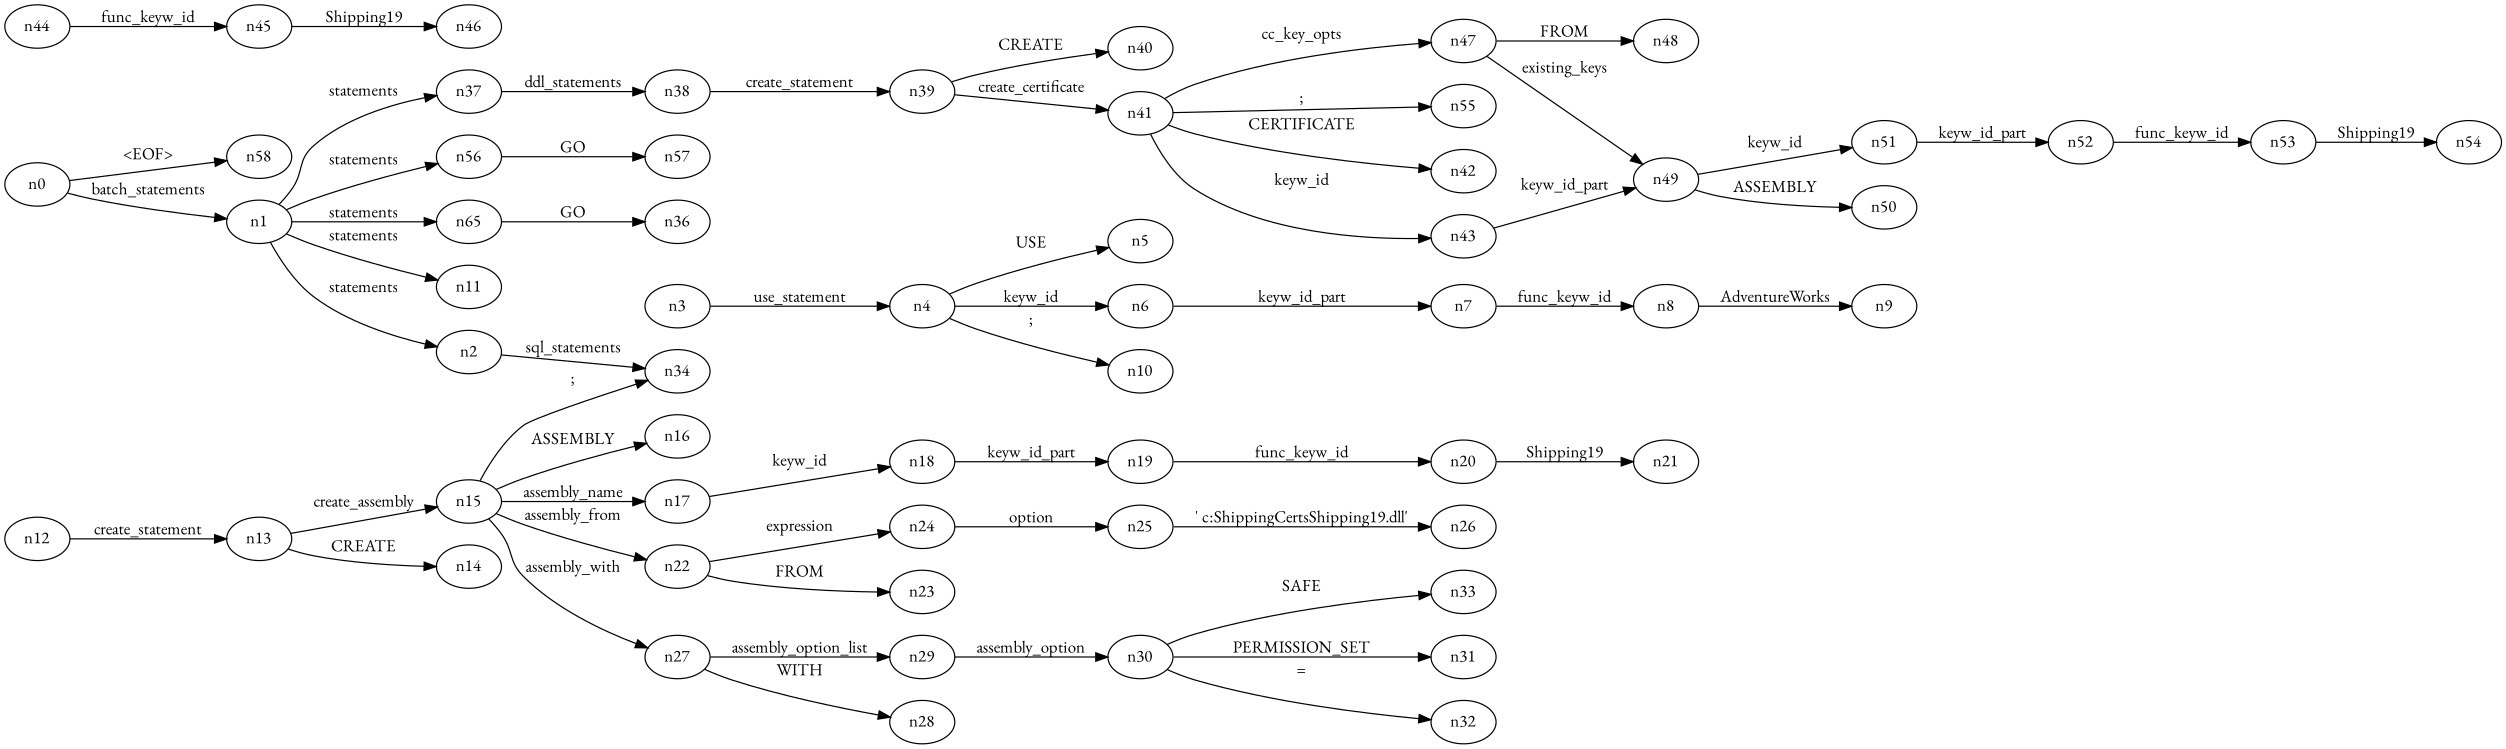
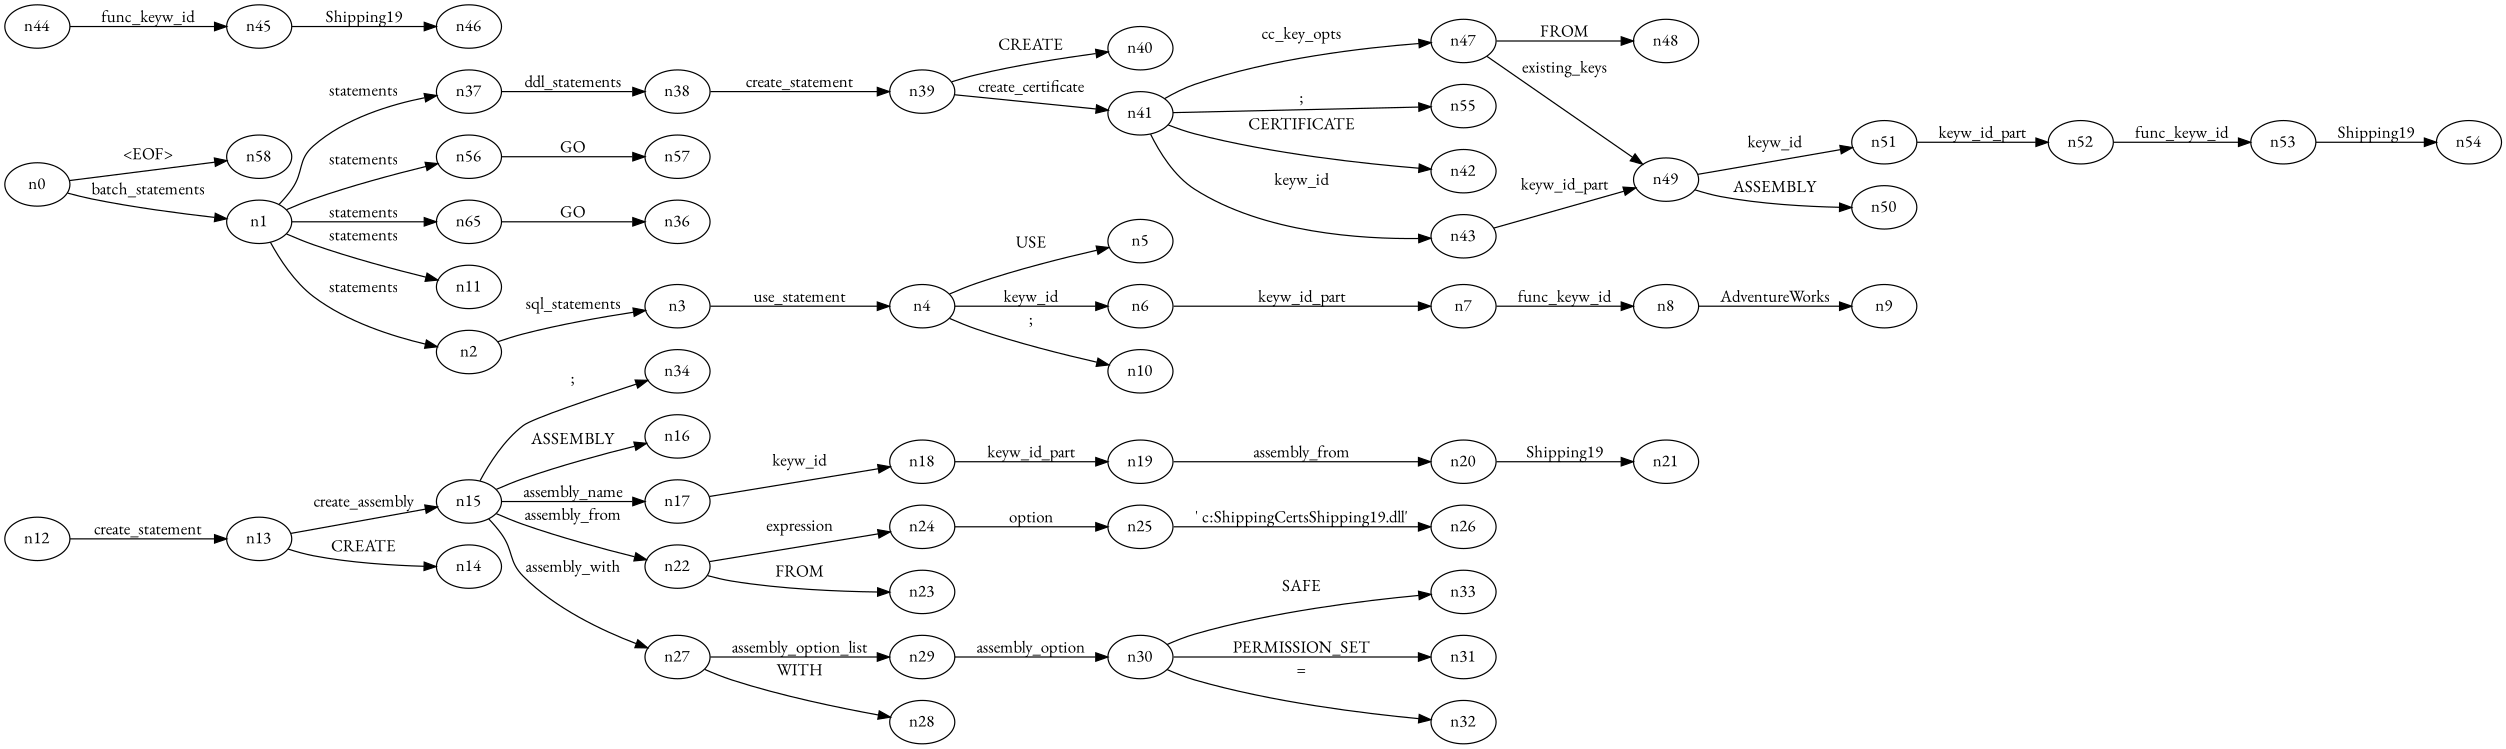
edge "n2" -> "n34": now "n2" -> "n3"
edge "n19" -> "n20": label "func_keyw_id" -> "assembly_from"
